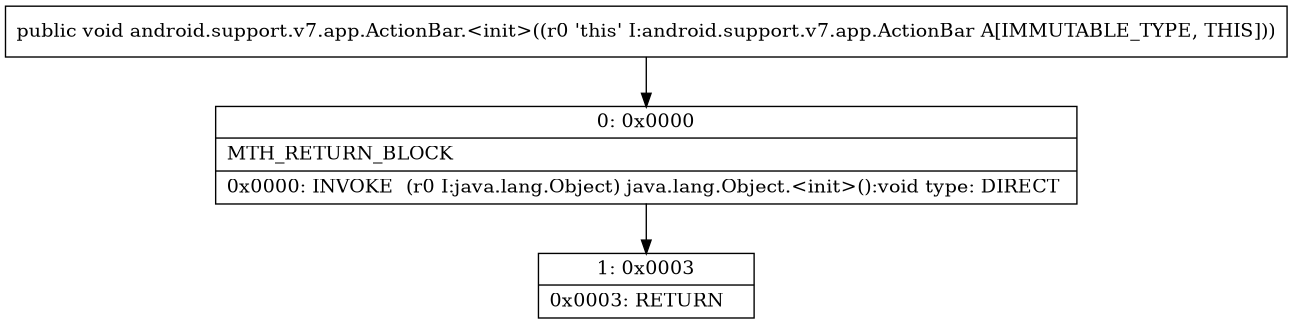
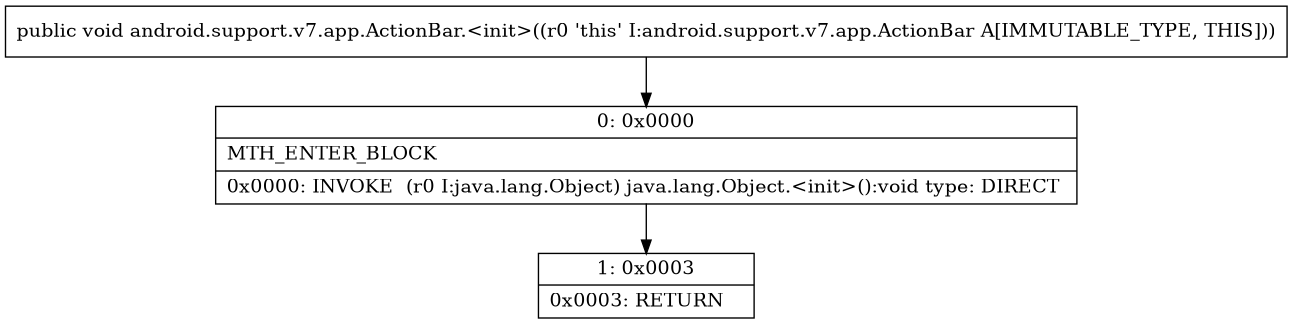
node "0: 0x0000": text "MTH_RETURN_BLOCK" -> "MTH_ENTER_BLOCK"
